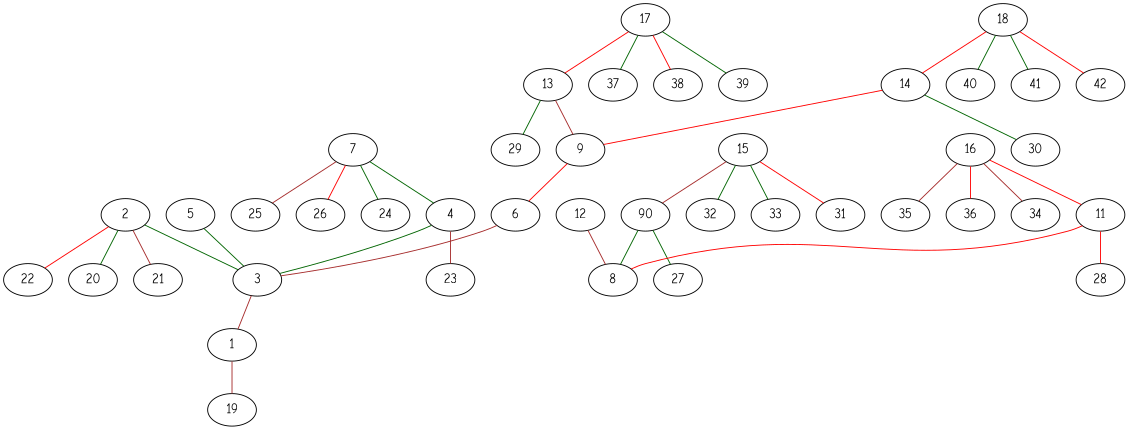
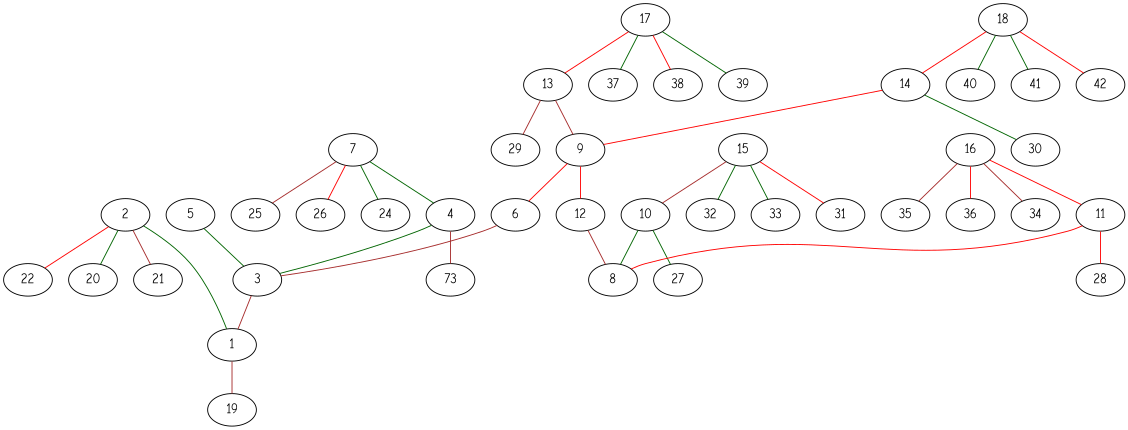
edge "13" -- "29": color darkgreen -> brown
edge "9" -- "12": added
node "90": label "90" -> "10"
edge "2" -- "3": now "2" -- "1"
node "23": label "23" -> "73"
